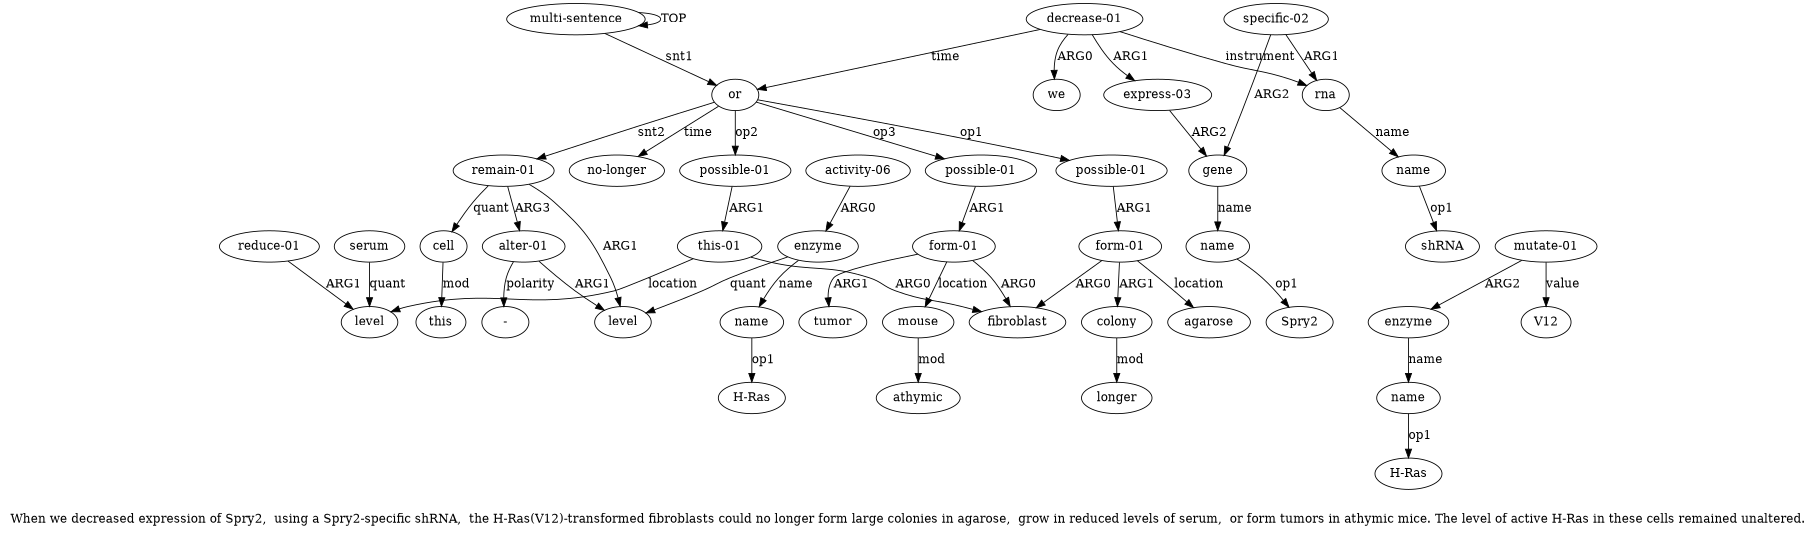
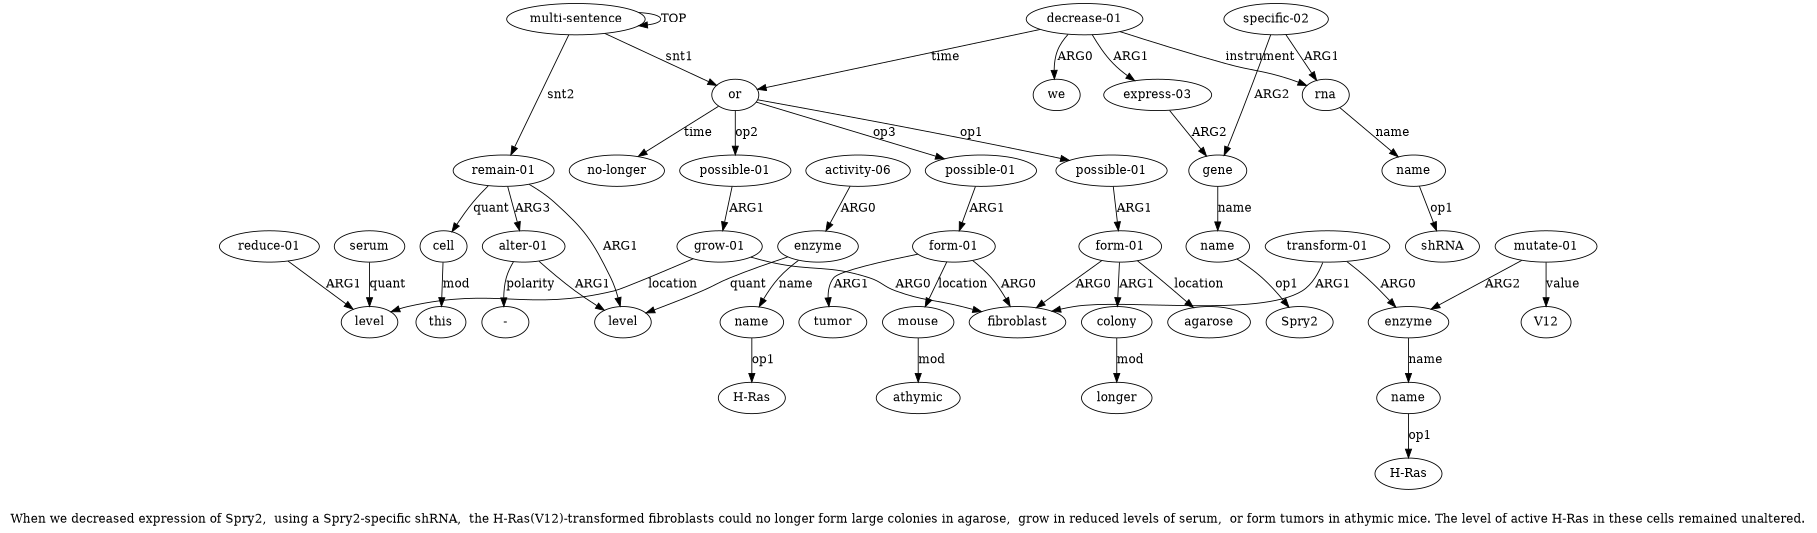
edge "or" -> "remain-01": now "multi-sentence" -> "remain-01"
node "this-01": label "this-01" -> "grow-01"
node "transform-01": added
